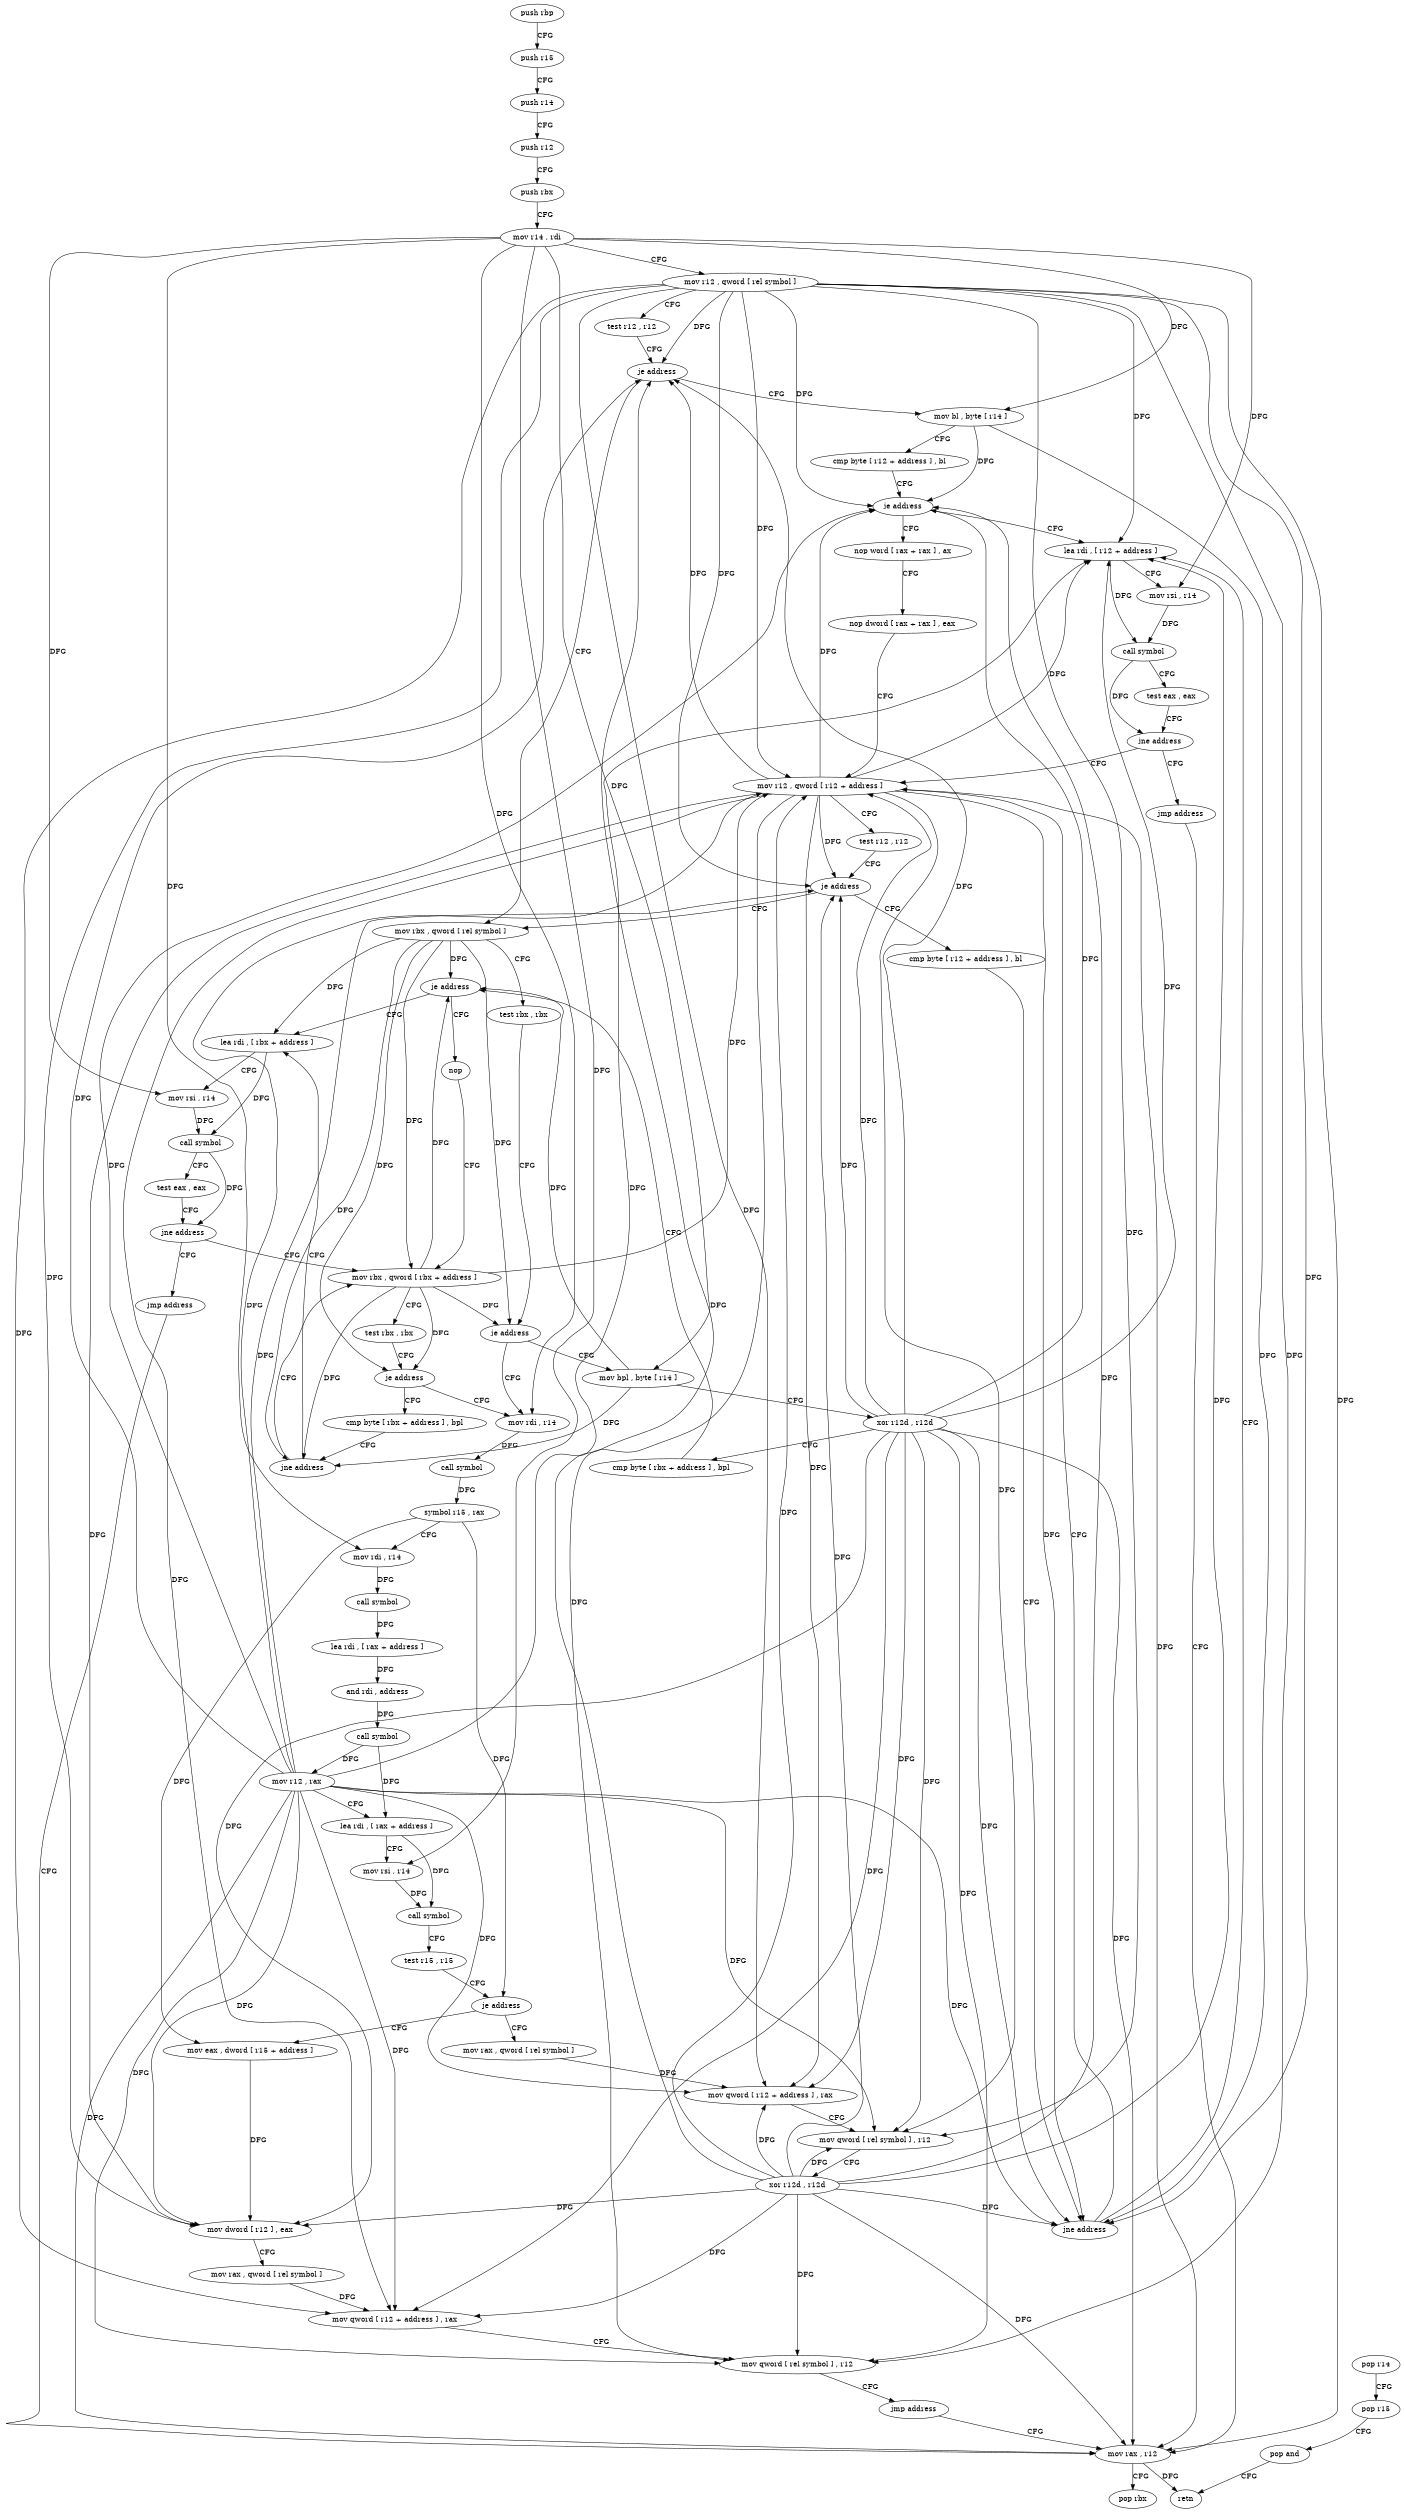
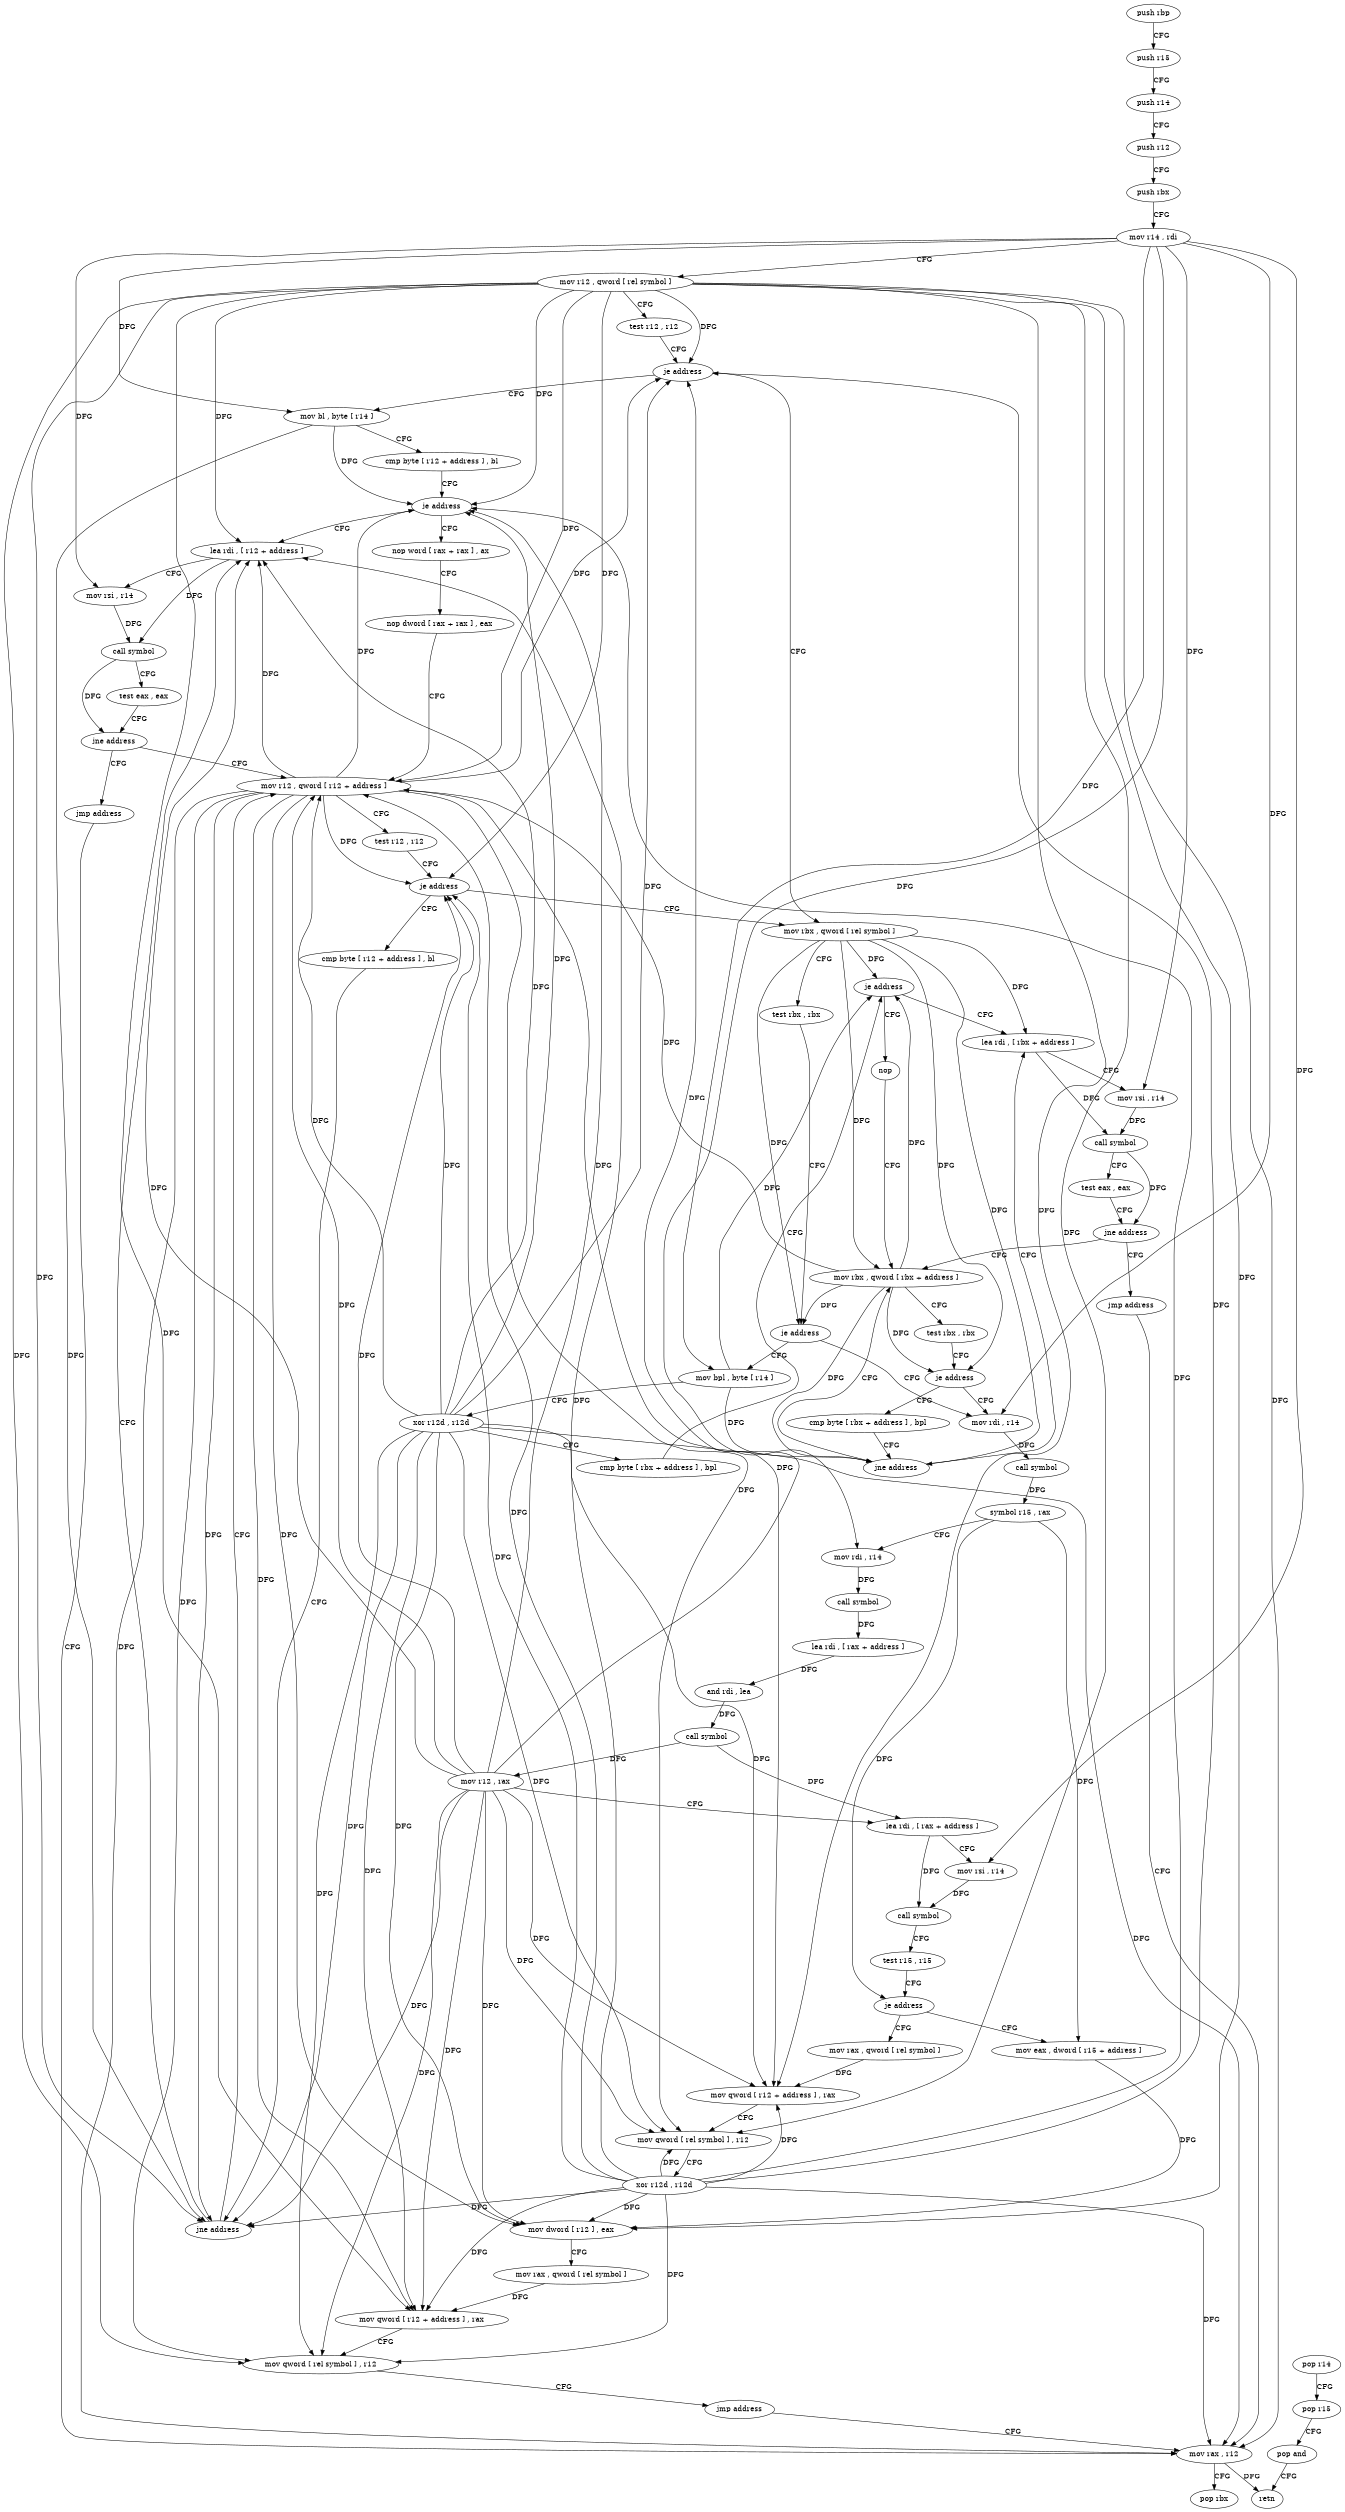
node "and rdi , address": label "and rdi , address" -> "and rdi , lea"
edge "mov r12 , rax" -> "mov rax , r12": removed, label "DFG"
